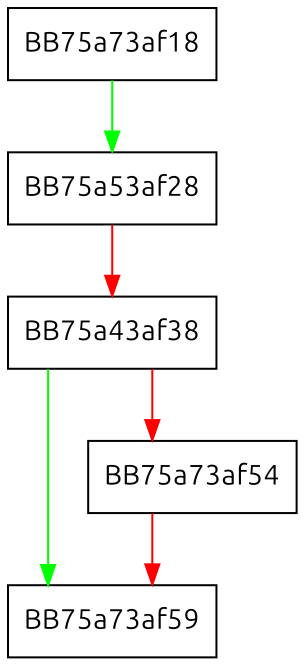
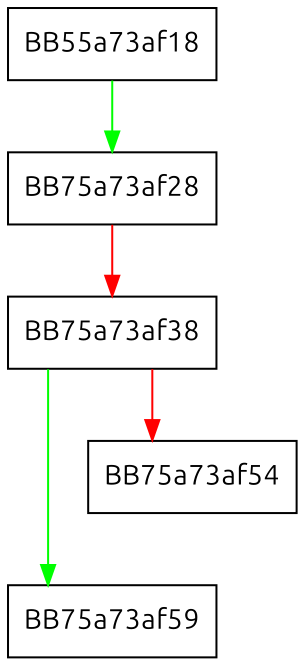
node "BB75a73af18": label "BB75a73af18" -> "BB55a73af18"
node "BB75a53af28": label "BB75a53af28" -> "BB75a73af28"
node "BB75a43af38": label "BB75a43af38" -> "BB75a73af38"
edge "BB75a73af54" -> "BB75a73af59": removed
